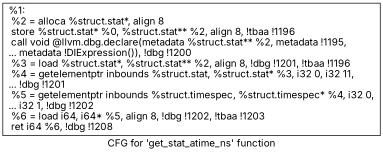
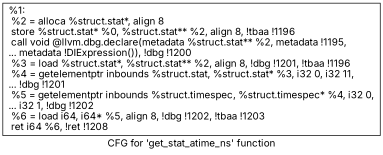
node "%1:": text "ret i64 %6, !dbg !1208" -> "ret i64 %6, !ret !1208"
